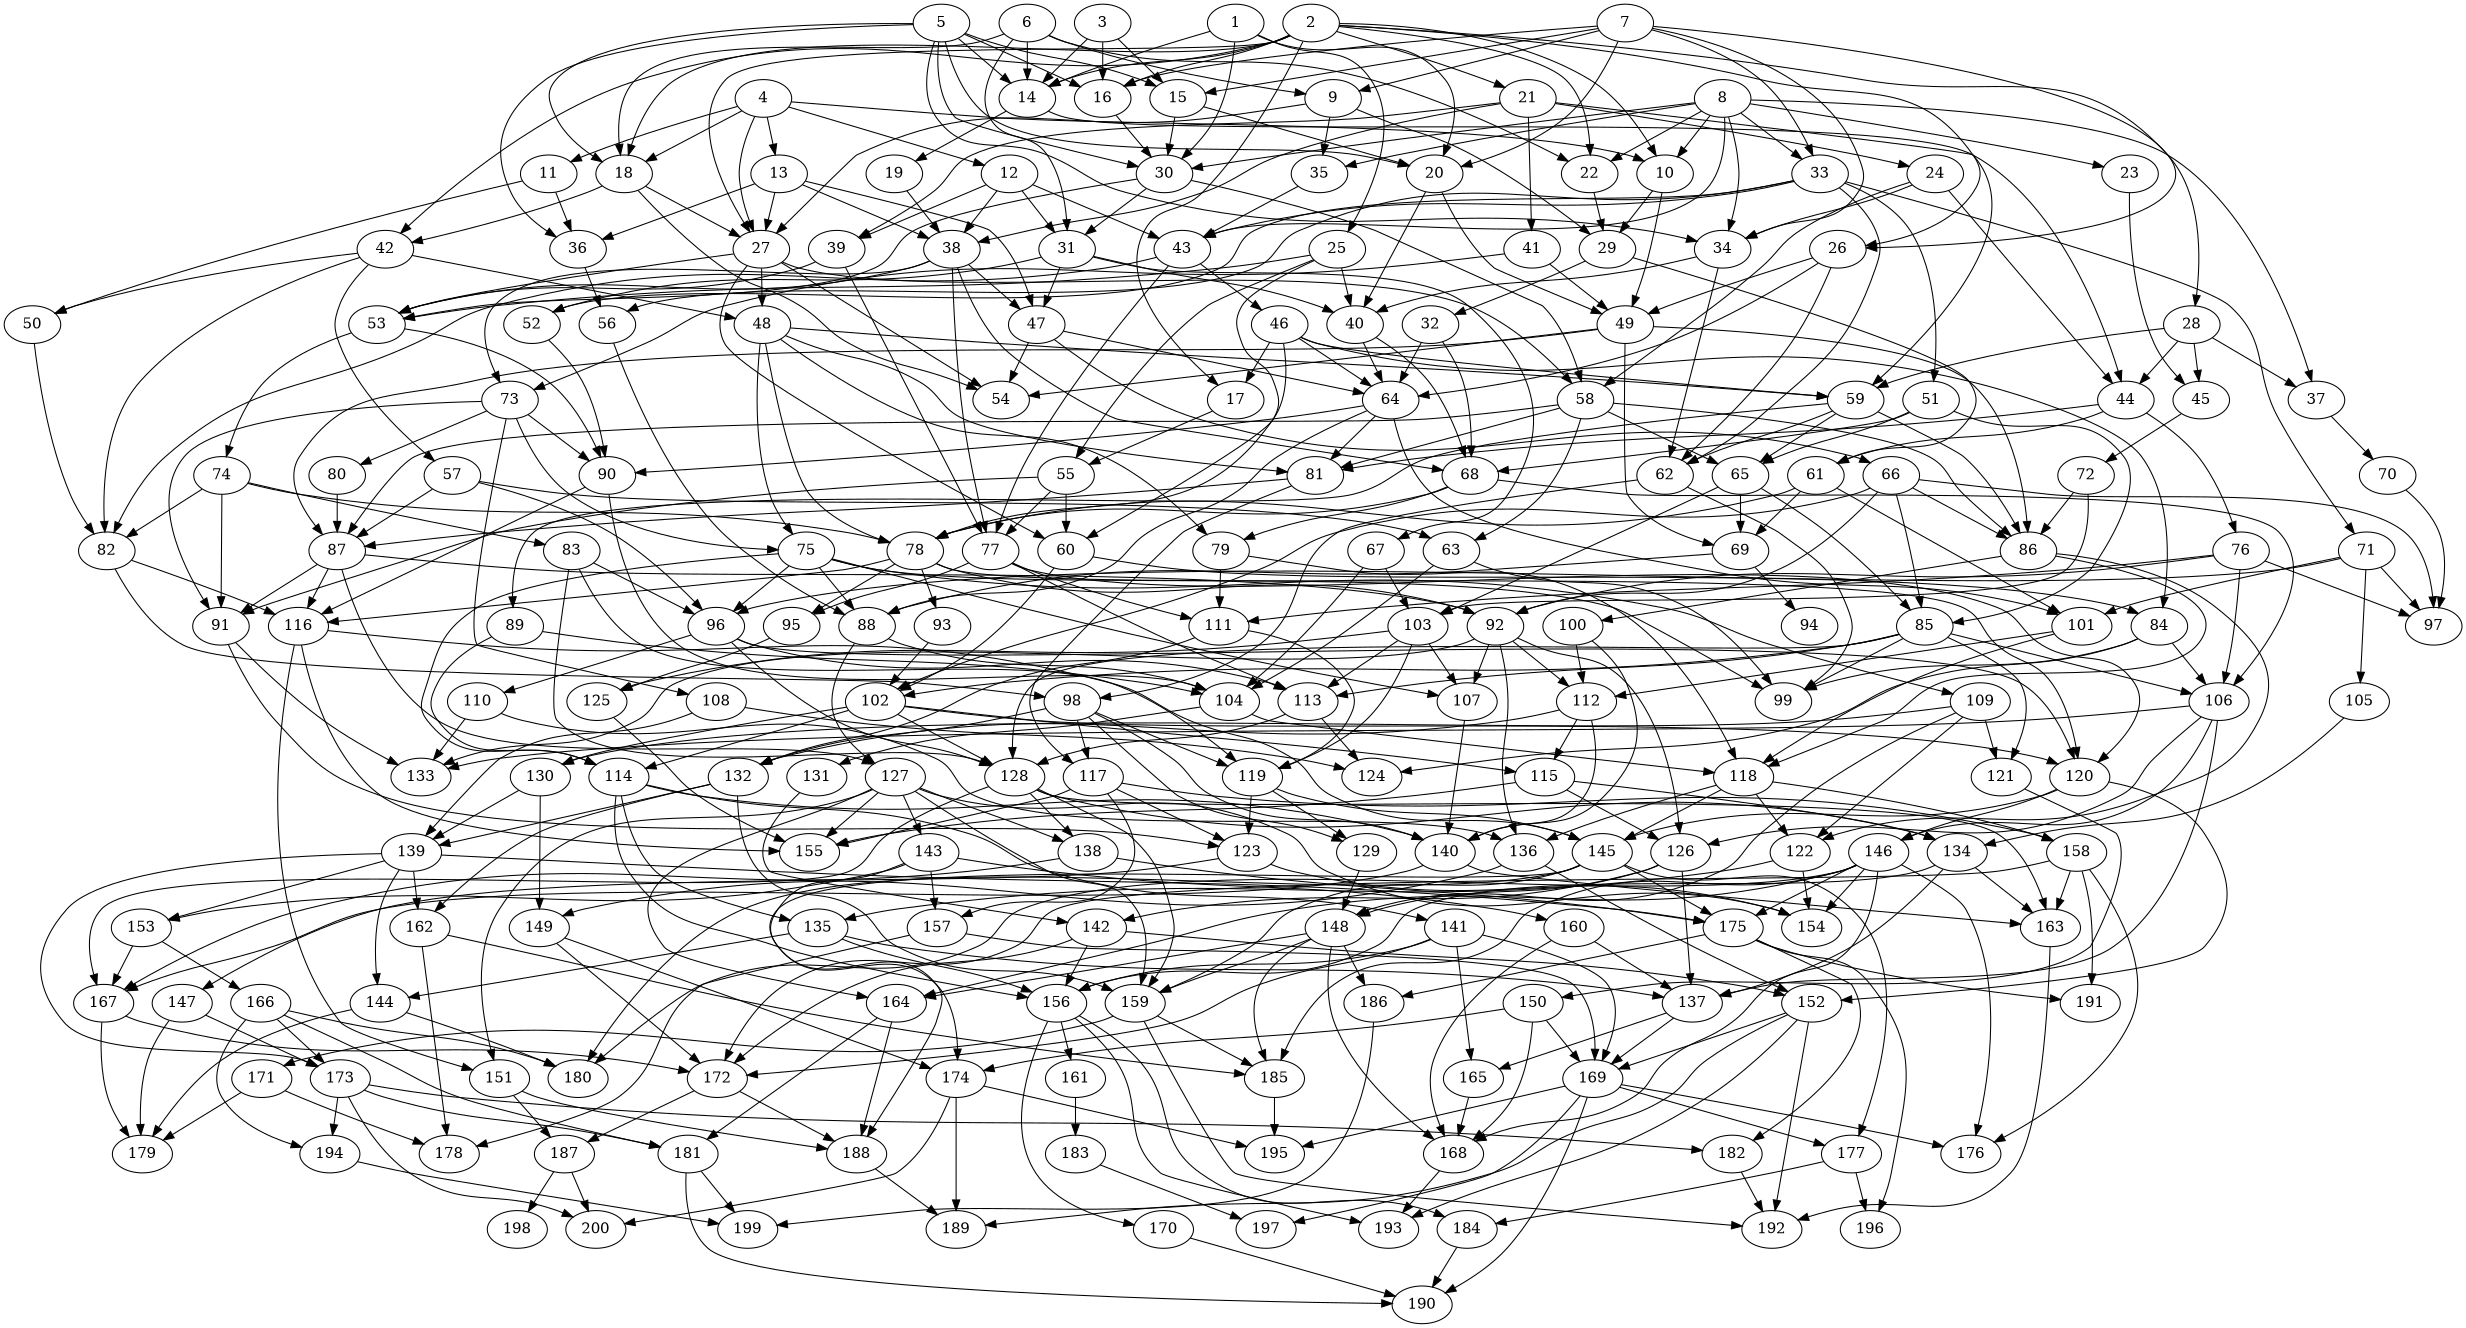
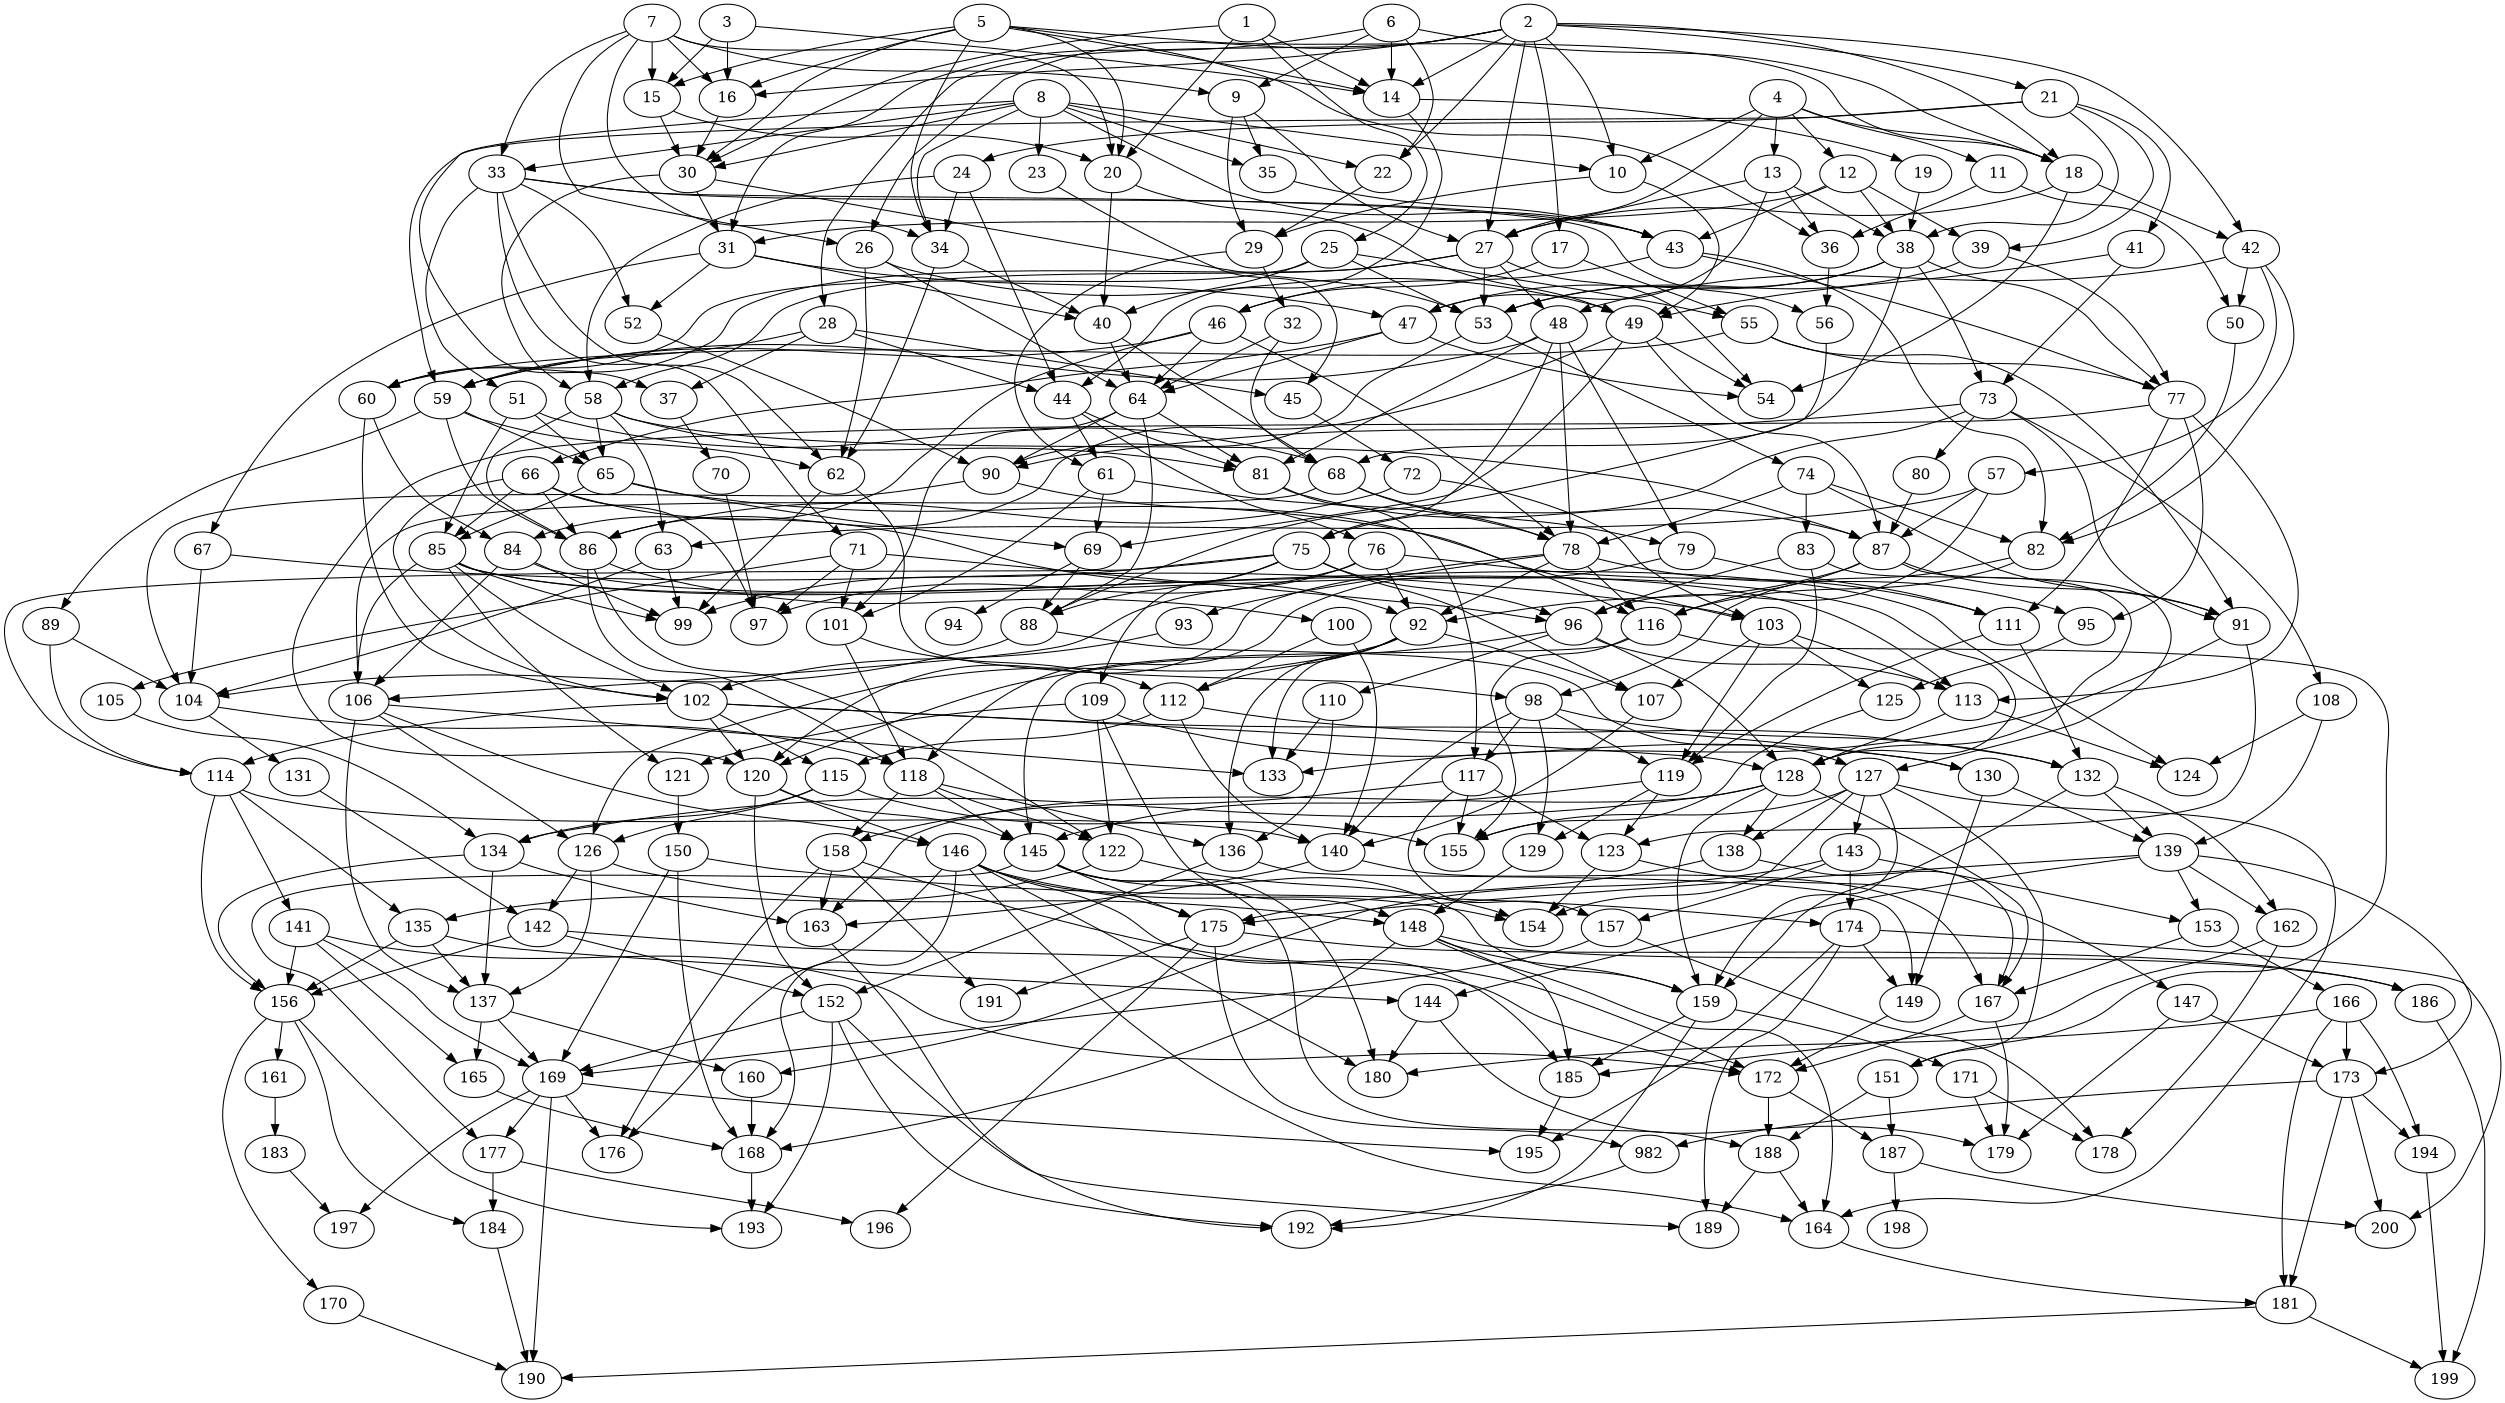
edge "46" -> "17": reversed
edge "160" -> "137": reversed
edge "149" -> "174": reversed
edge "164" -> "188": reversed
node "182": label "182" -> "982"
